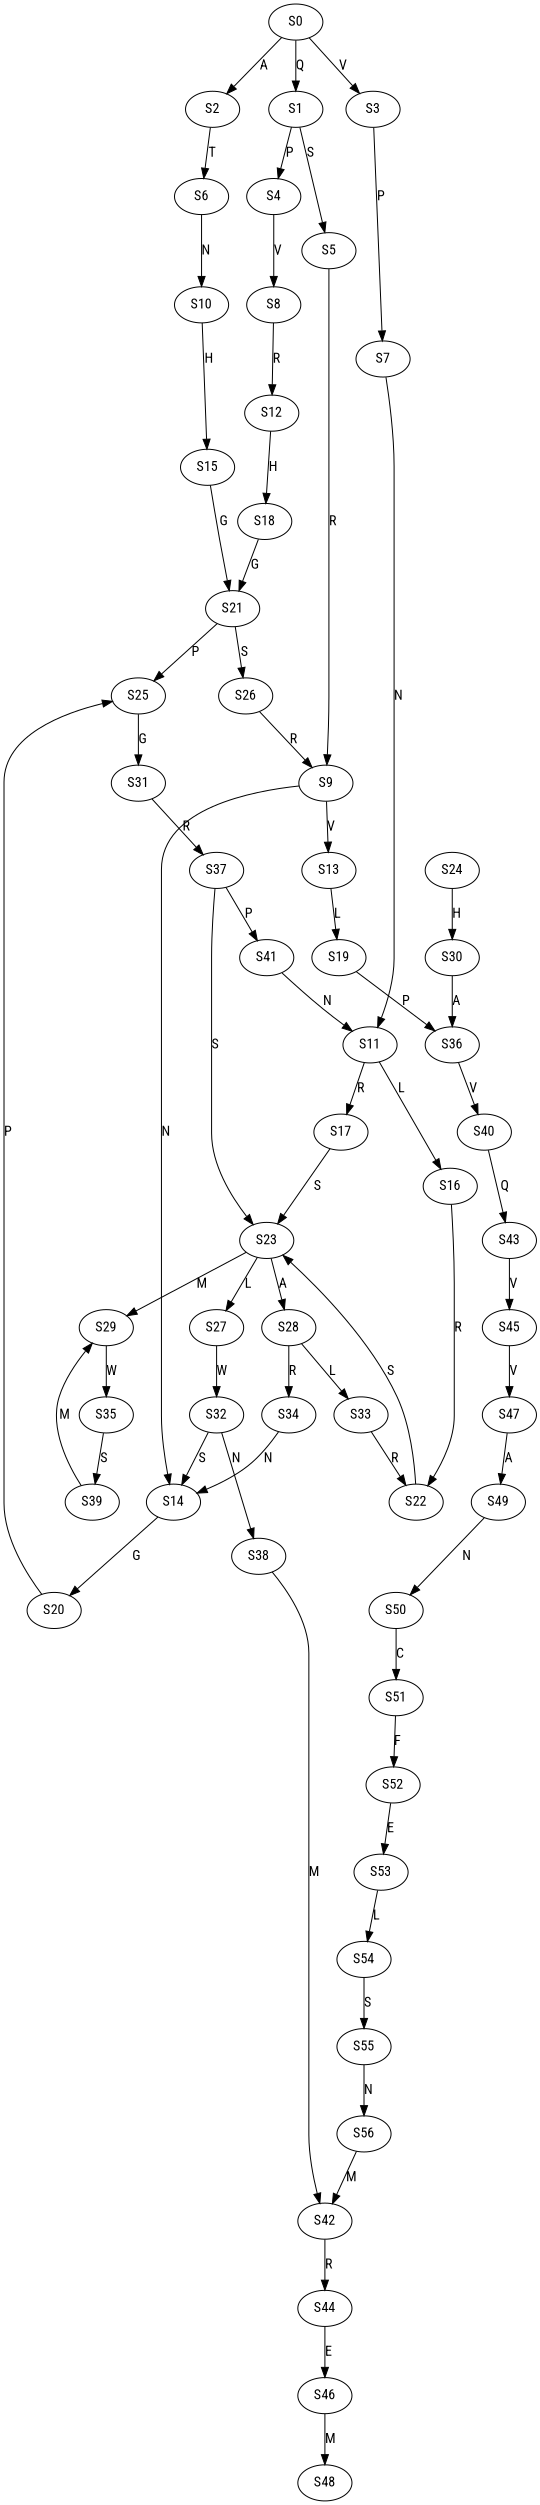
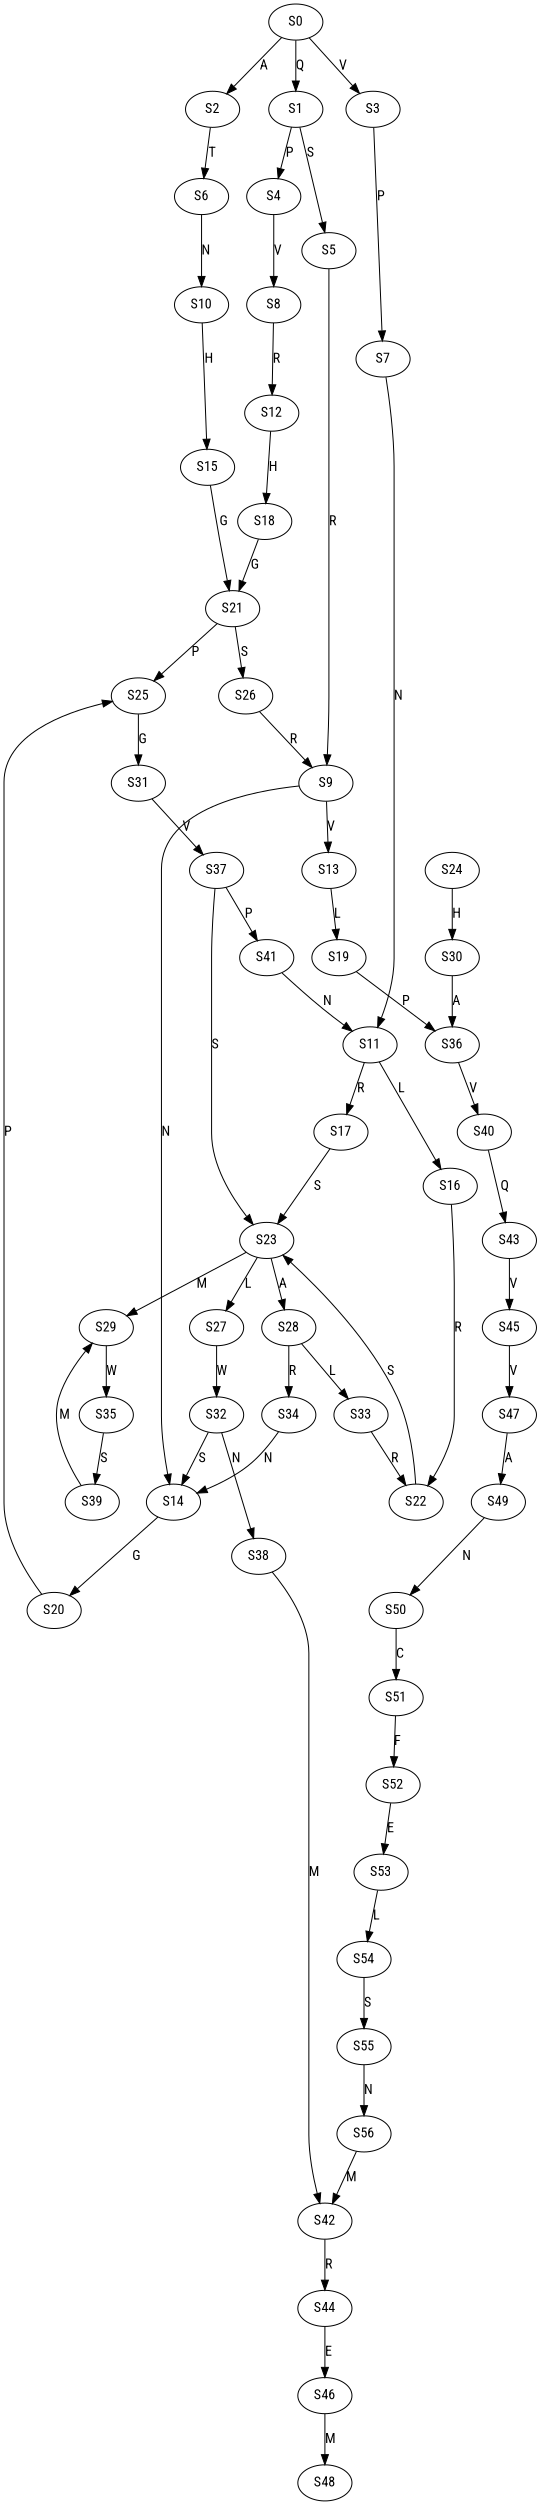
edge "S31" -> "S37": label "R" -> "V"
